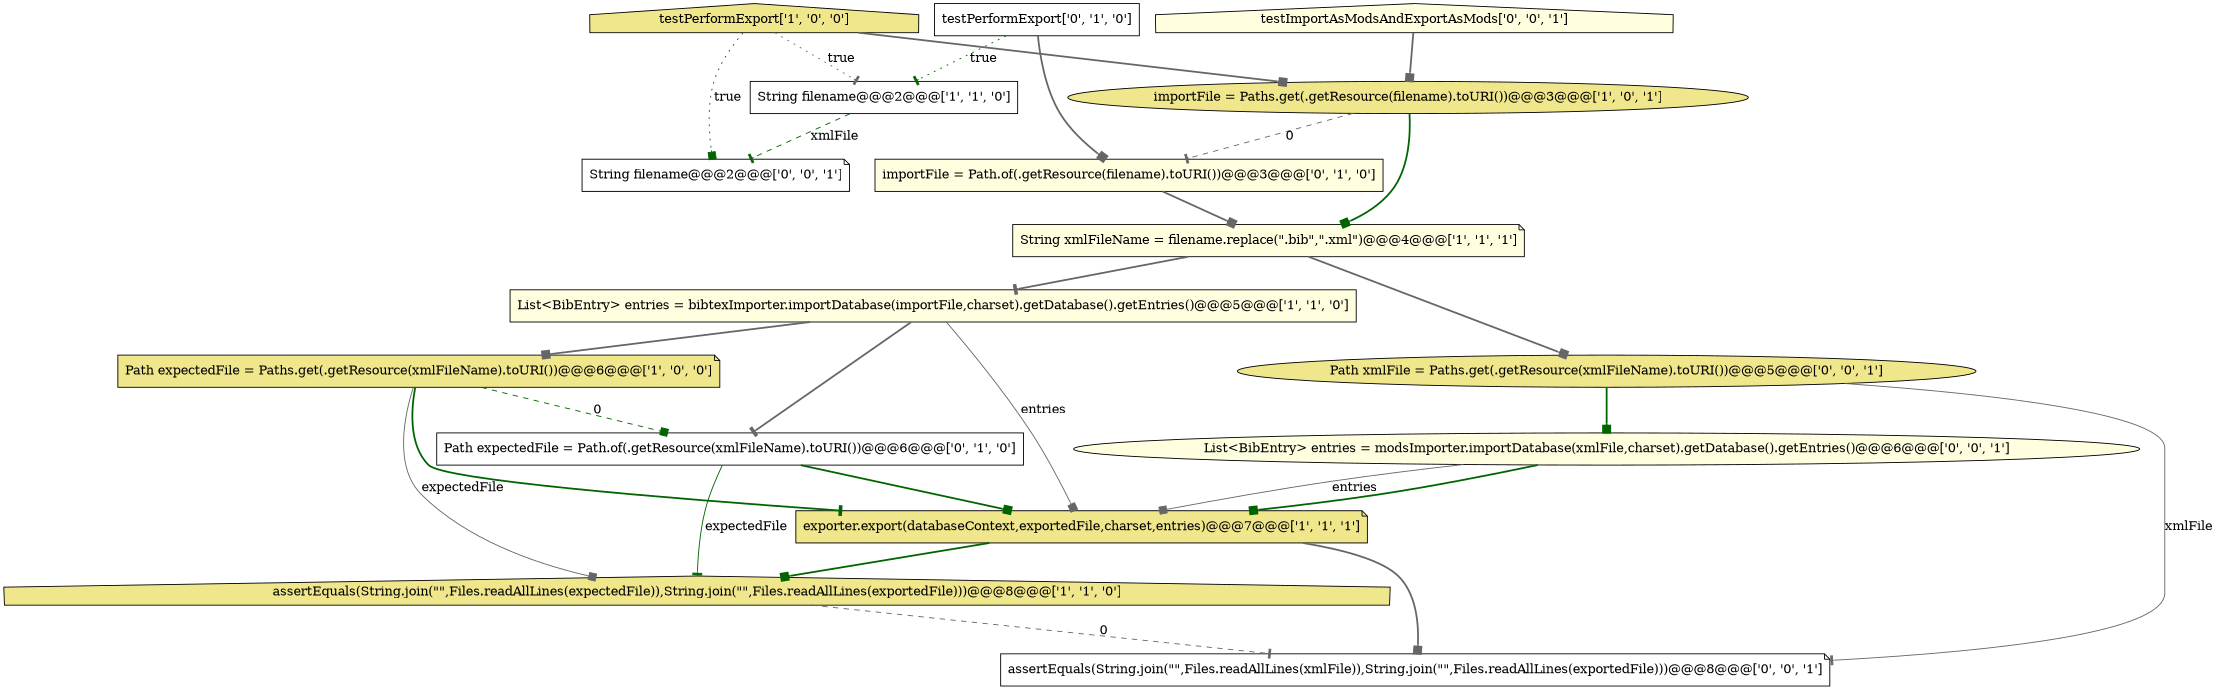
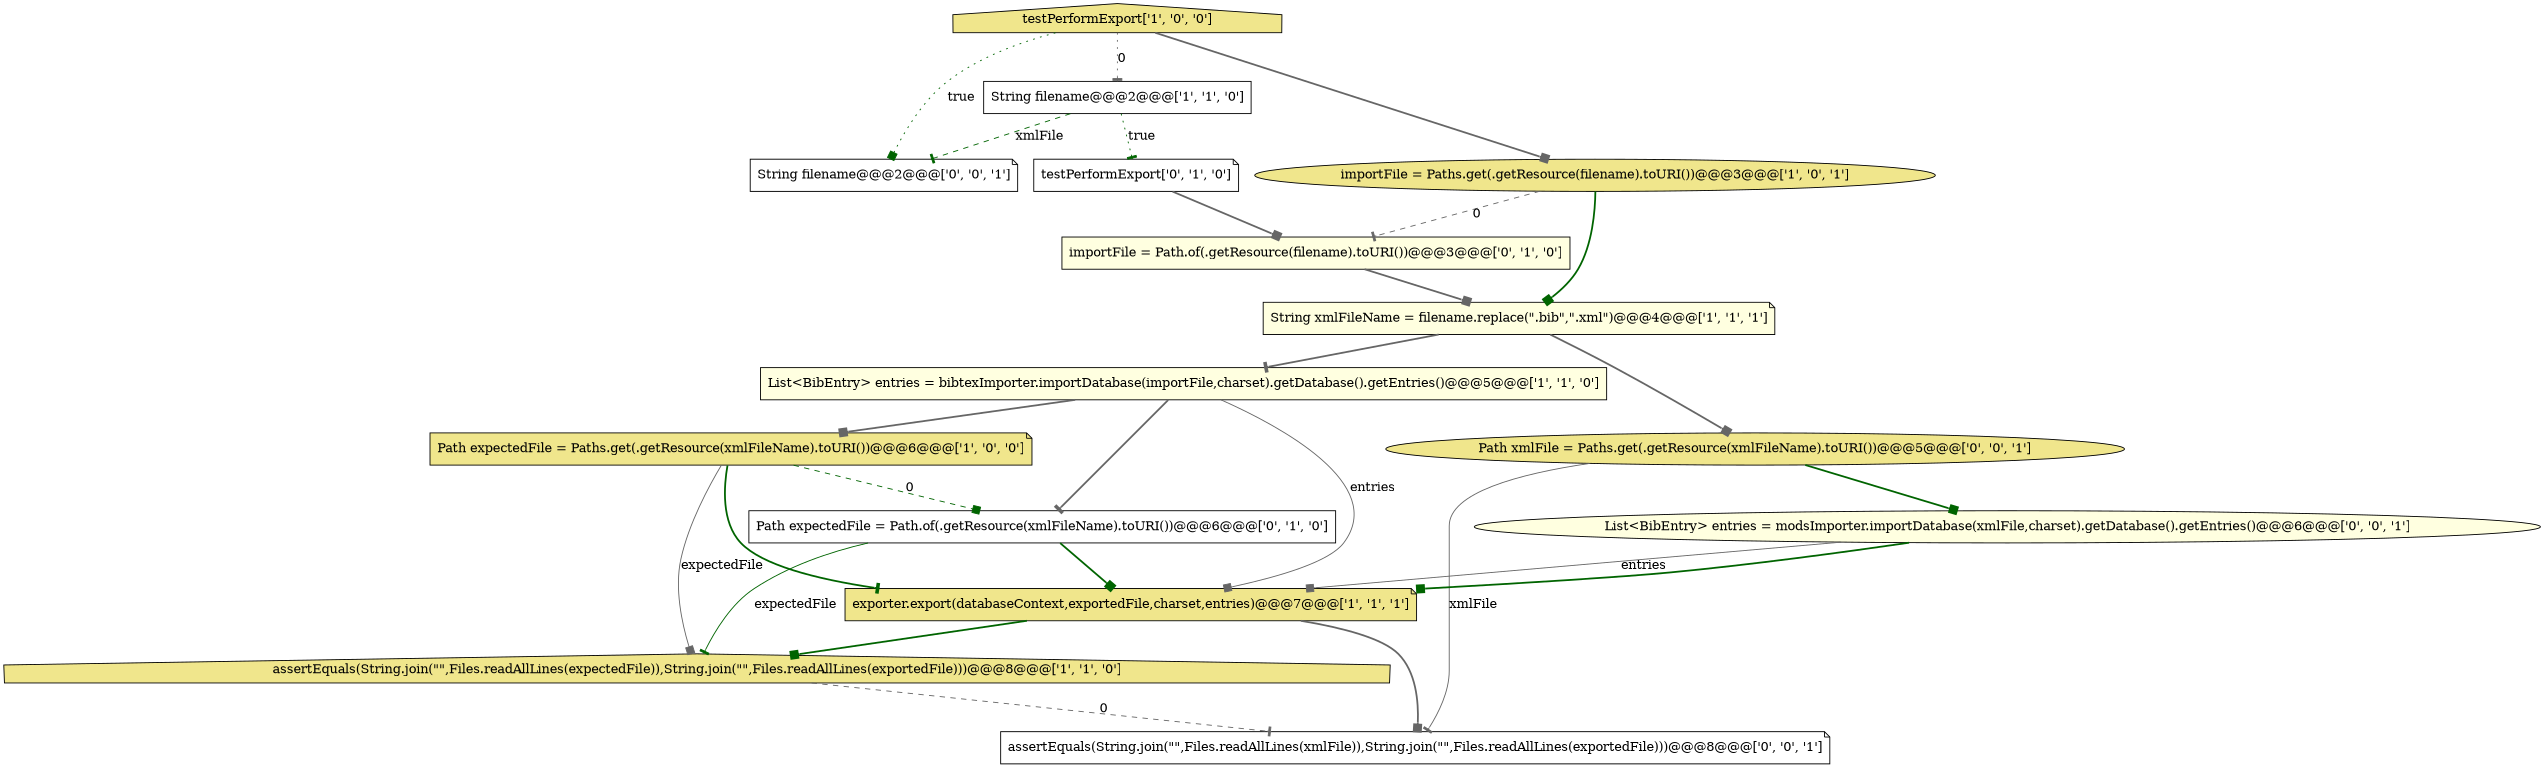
node "testPerformExport['0', '1', '0']": shape box -> note
node "testImportAsModsAndExportAsMods['0', '0', '1']": removed
edge "testPerformExport['0', '1', '0']" -> "String filename@@@2@@@['1', '1', '0']": reversed
edge "testPerformExport['1', '0', '0']" -> "String filename@@@2@@@['1', '1', '0']": label "true" -> "0"
